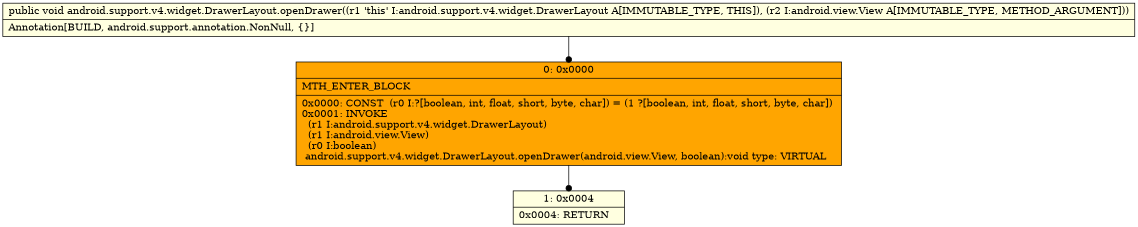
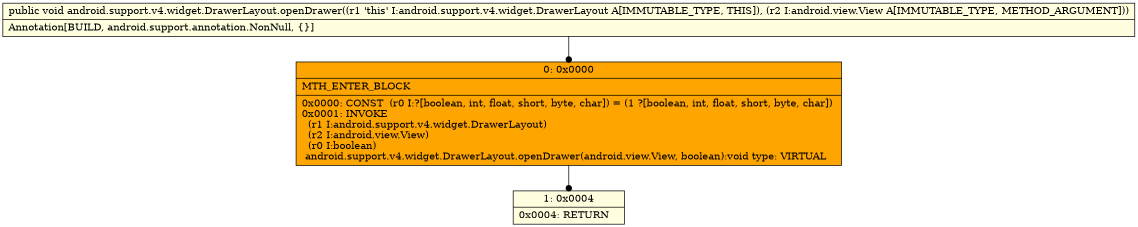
node "0: 0x0000": text "(r1 I:android.view.View)" -> "(r2 I:android.view.View)"
